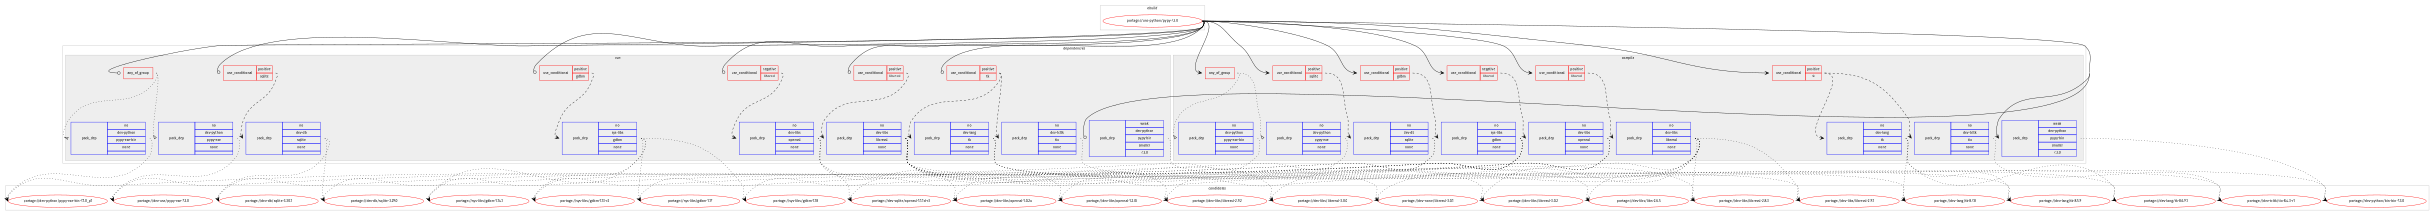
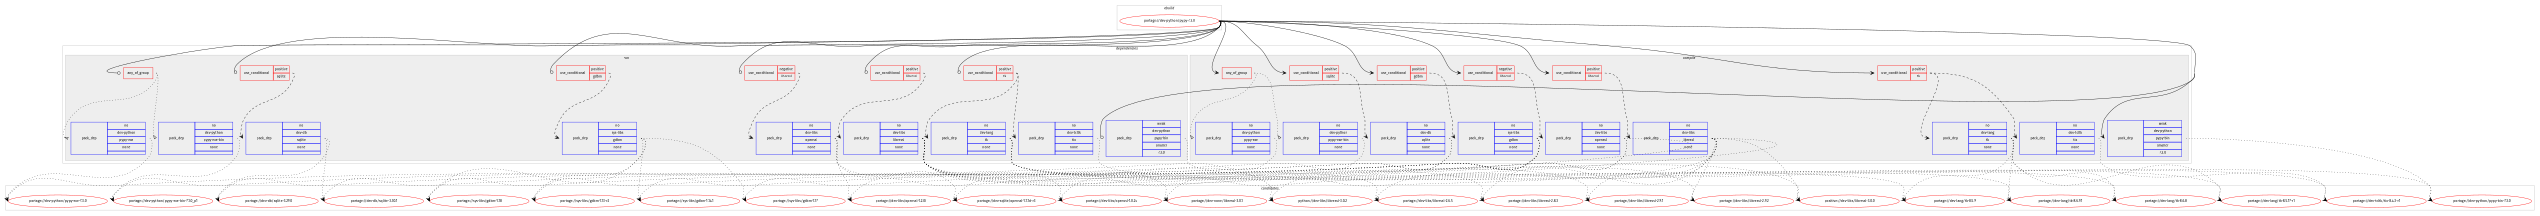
node "portage://use-python/pypy-7.3.0": label "portage://use-python/pypy-7.3.0" -> "portage://dev-python/pypy-7.3.0"
node "portage://dev-use/pypy-exe-7.3.0": label "portage://dev-use/pypy-exe-7.3.0" -> "portage://dev-python/pypy-exe-7.3.0"
node "portage://dev-libs/libressl-3.0.0": label "portage://dev-libs/libressl-3.0.0" -> "positive://dev-libs/libressl-3.0.0"
node "portage://dev-libs/libressl-3.0.2": label "portage://dev-libs/libressl-3.0.2" -> "python://dev-libs/libressl-3.0.2"
node "portage://dev-libs/libs-2.6.5": label "portage://dev-libs/libs-2.6.5" -> "portage://dev-libs/libressl-2.6.5"
node "portage://dev-lang/tk-8.7.8": label "portage://dev-lang/tk-8.7.8" -> "portage://dev-lang/tk-8.6.8"
node "portage://dev-lang/tk-8.5.17-r1": added
node "portage://dev-python/bin-bin-7.3.0": label "portage://dev-python/bin-bin-7.3.0" -> "portage://dev-python/pypy-bin-7.3.0"
